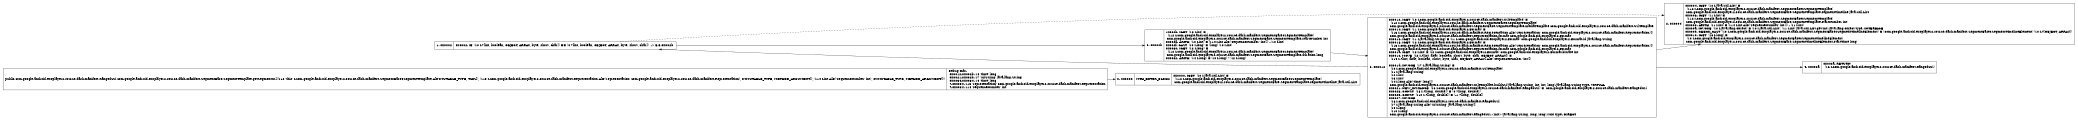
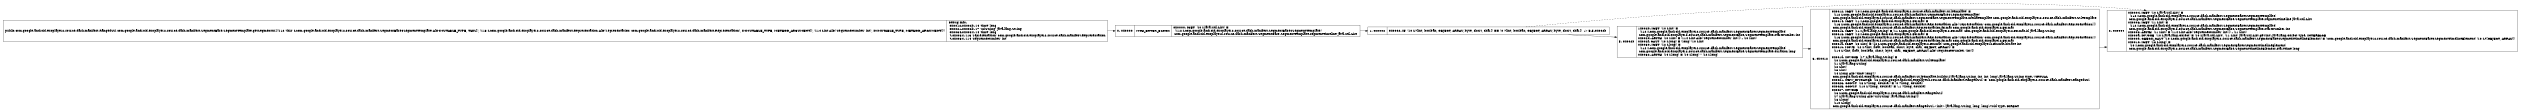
edge "3: 0x0012" -> "1: 0x0002": now "0: 0x0000" -> "1: 0x0002"
node "4: 0x002a": removed
